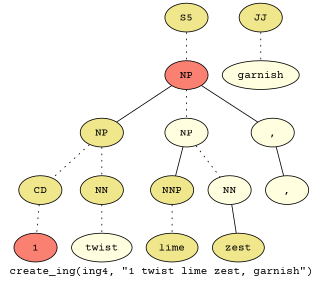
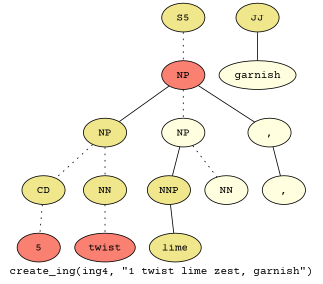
edge "JJ" -- "garnish": style dotted -> solid
edge "NNP" -- "lime": style dotted -> solid
node "1": label "1" -> "5"
node "twist": fillcolor lightyellow -> salmon
node "zest": removed
